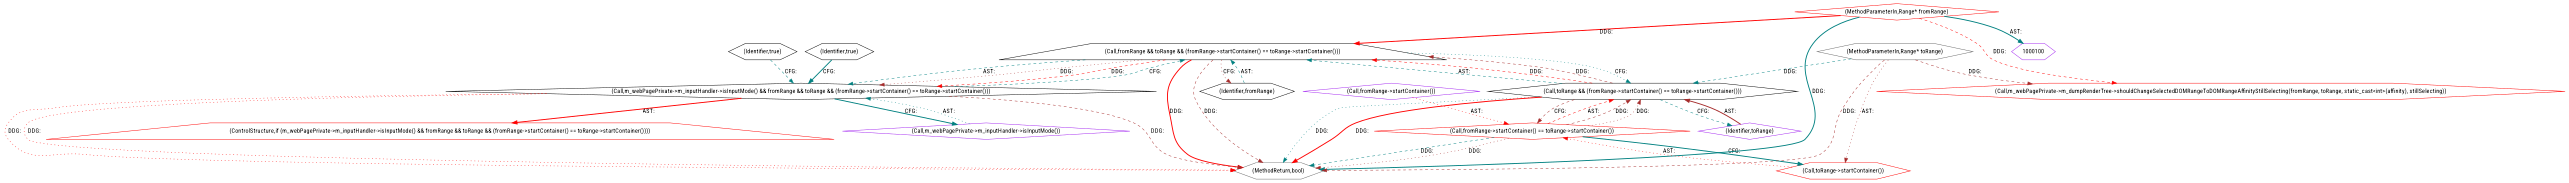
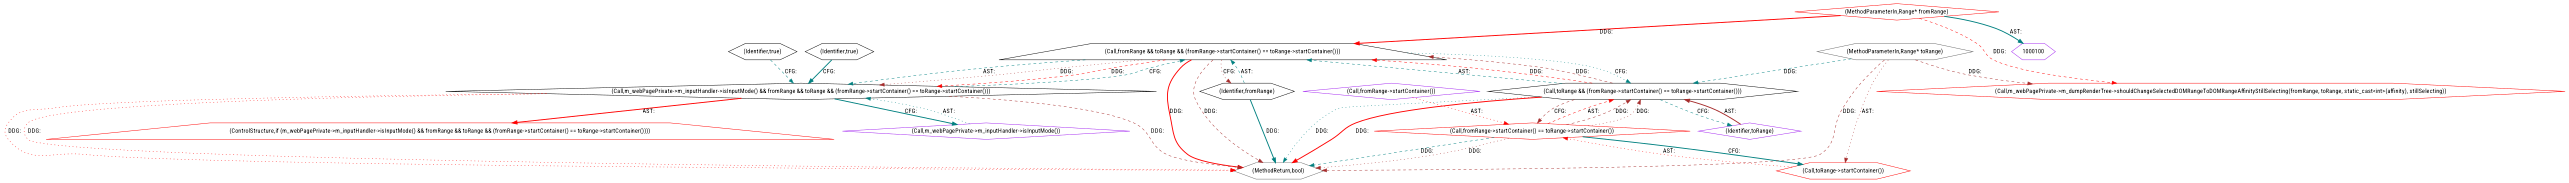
edge "(MethodParameterIn,Range* fromRange)" -> "(MethodReturn,bool)": now "(Identifier,fromRange)" -> "(MethodReturn,bool)"
